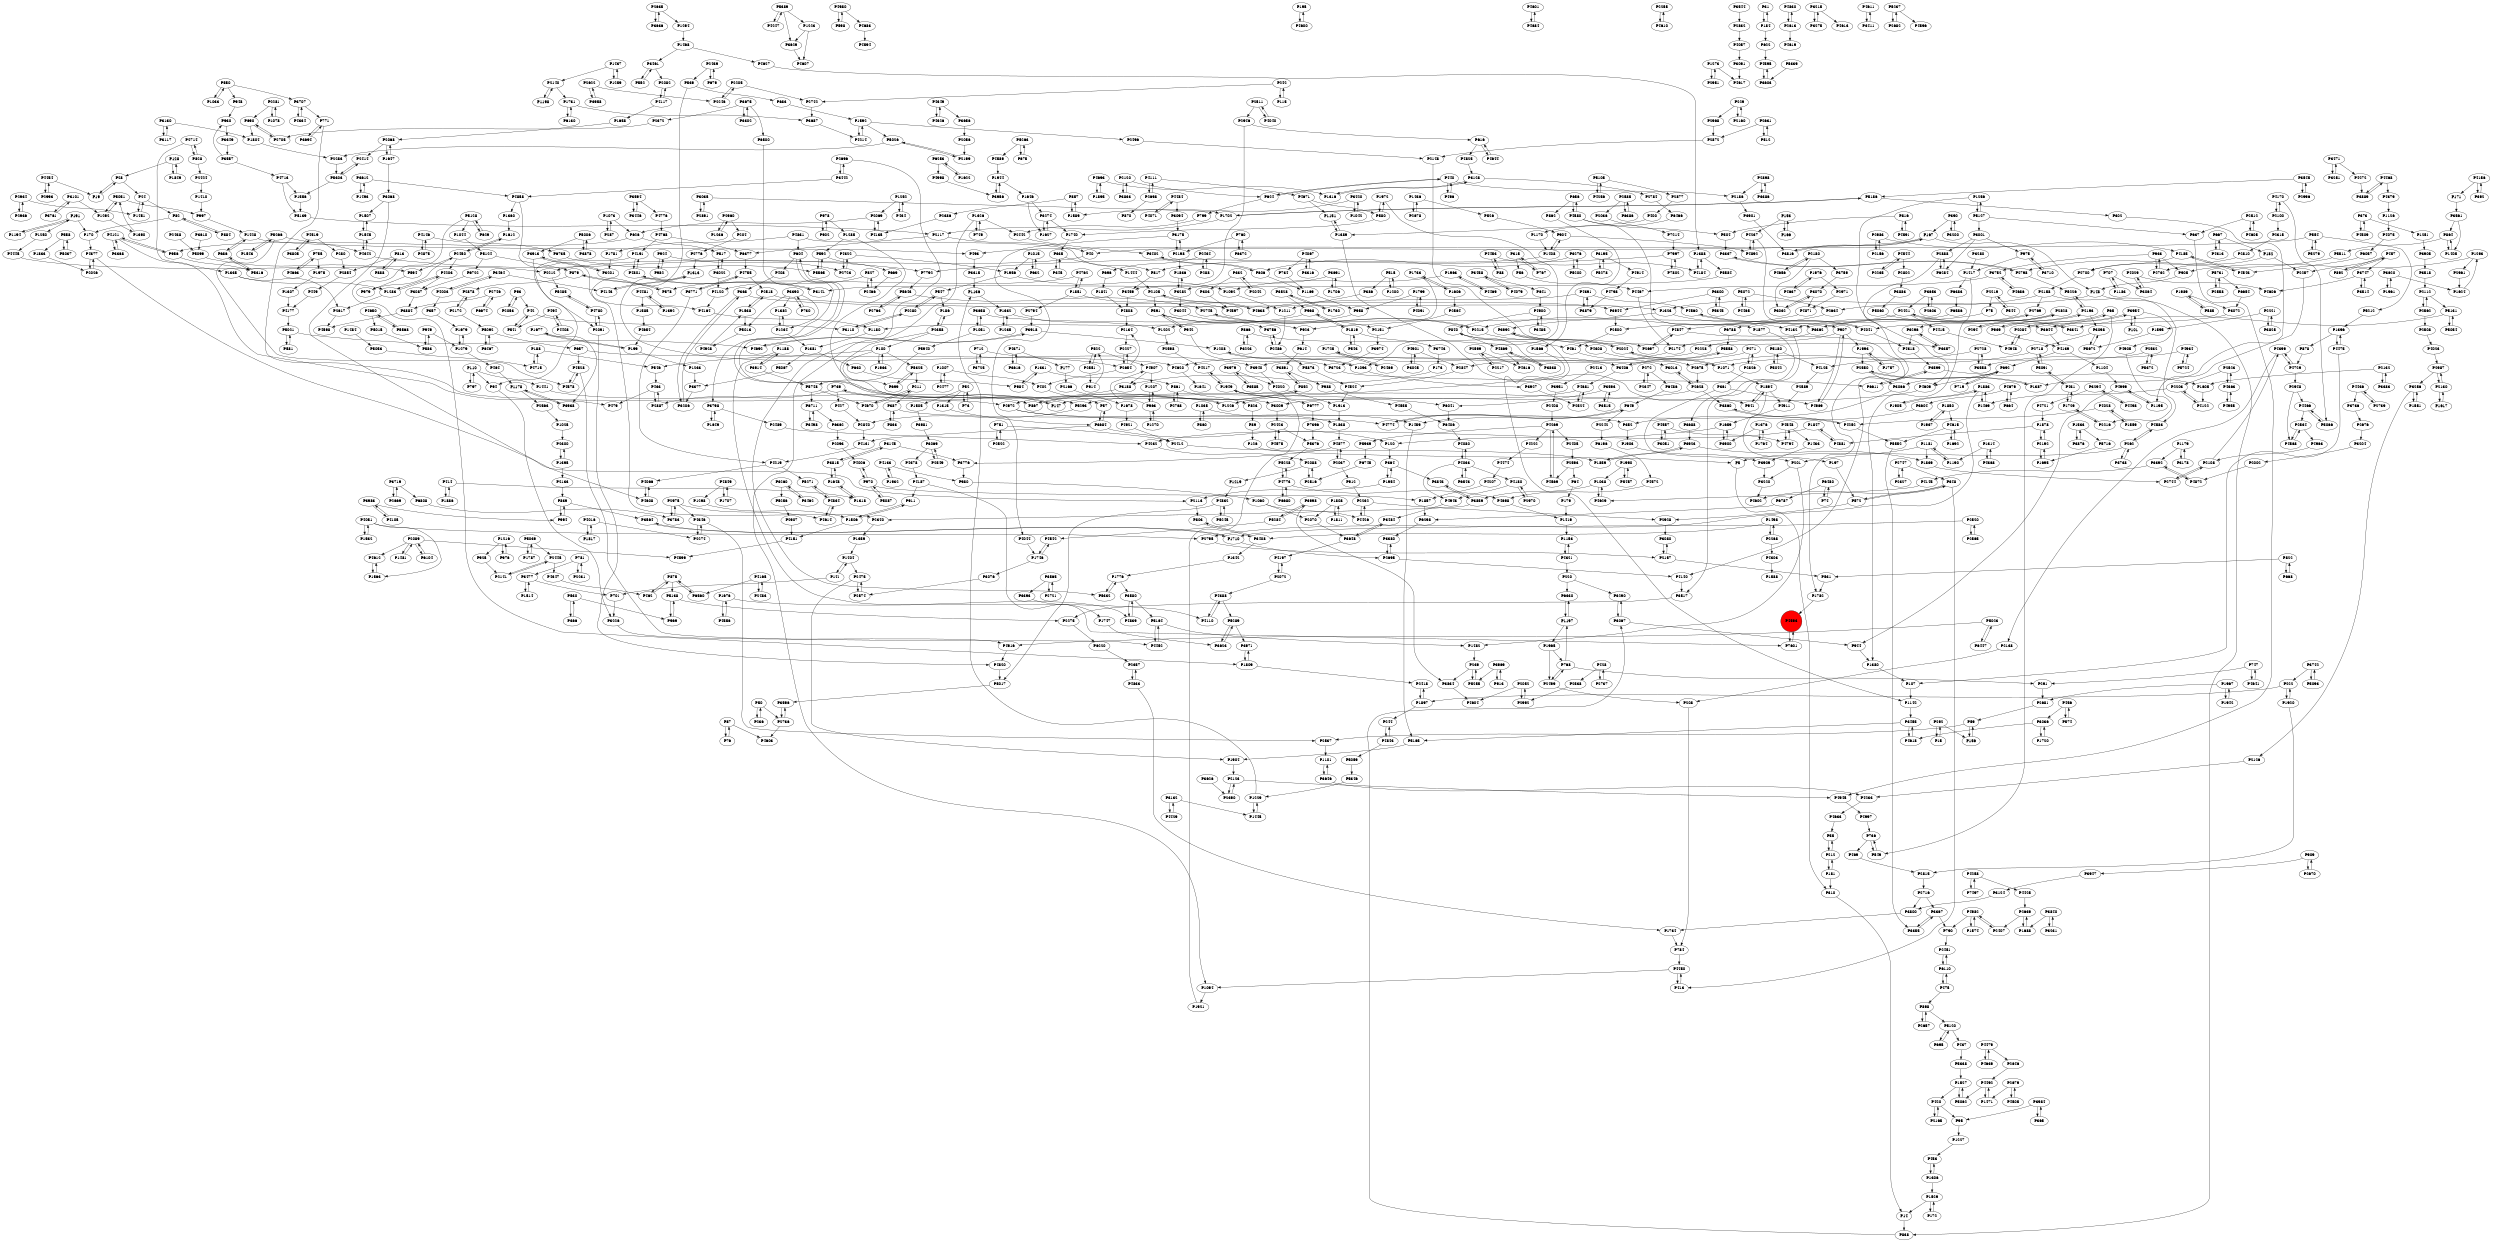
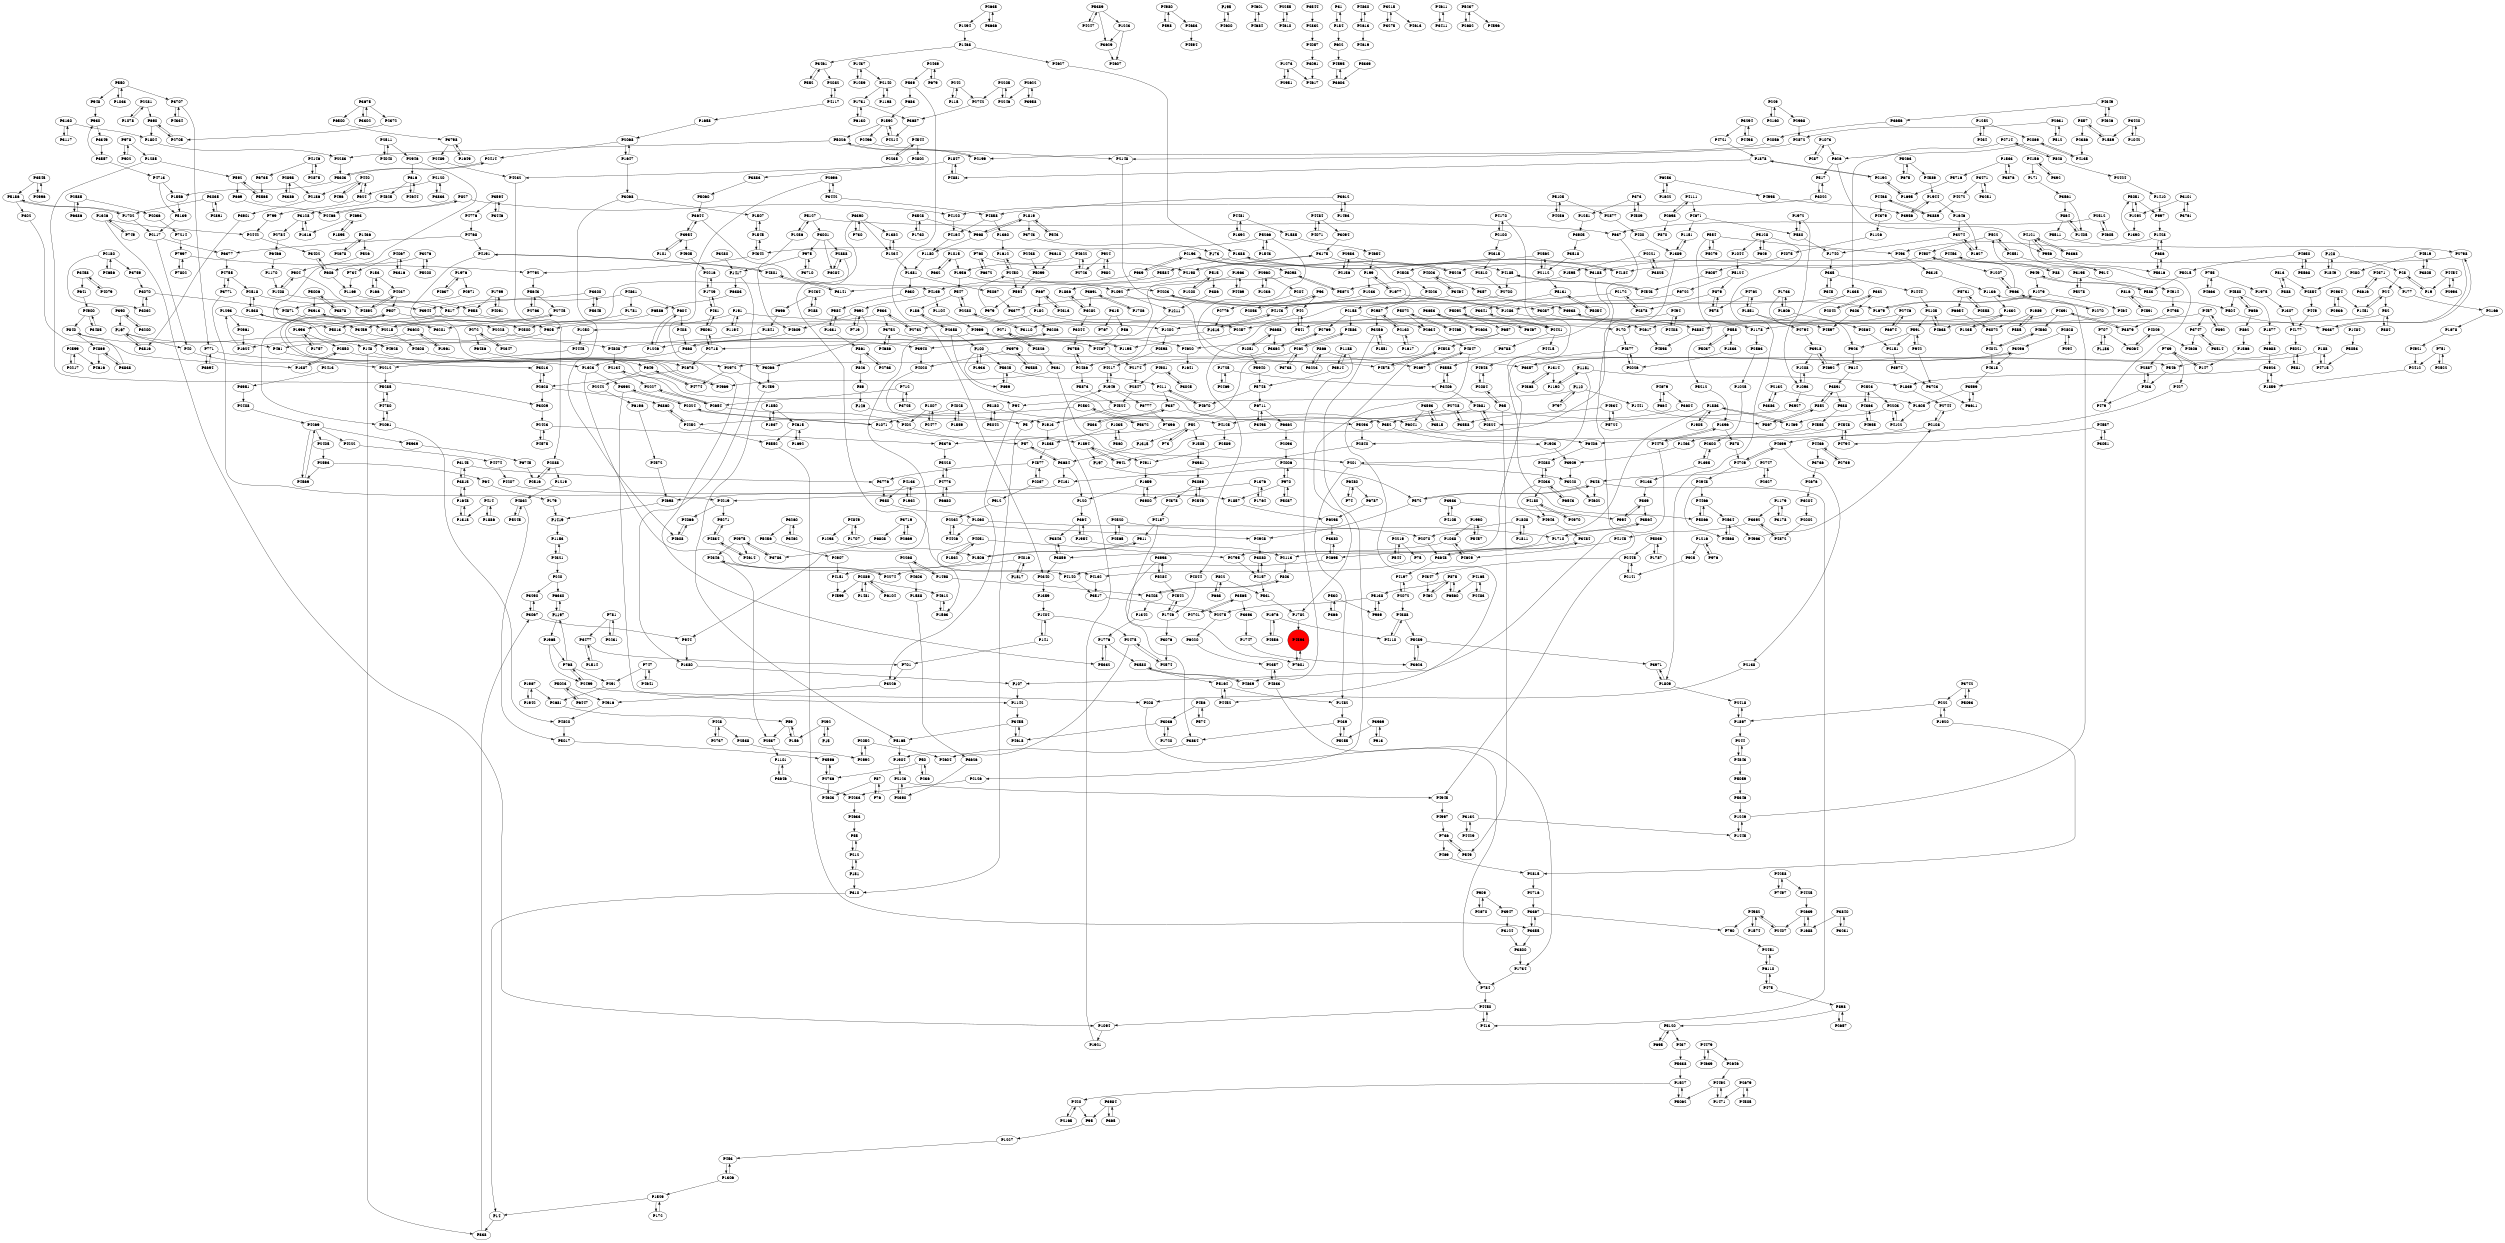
edge "P767" -> "P315": removed
edge "P1588" -> "P3626": added
edge "P2716" -> "P3800": now "P3355" -> "P3800"
